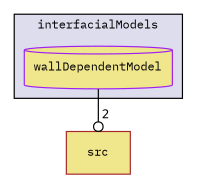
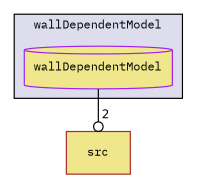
cluster "interfacialModels": label "interfacialModels" -> "wallDependentModel"
